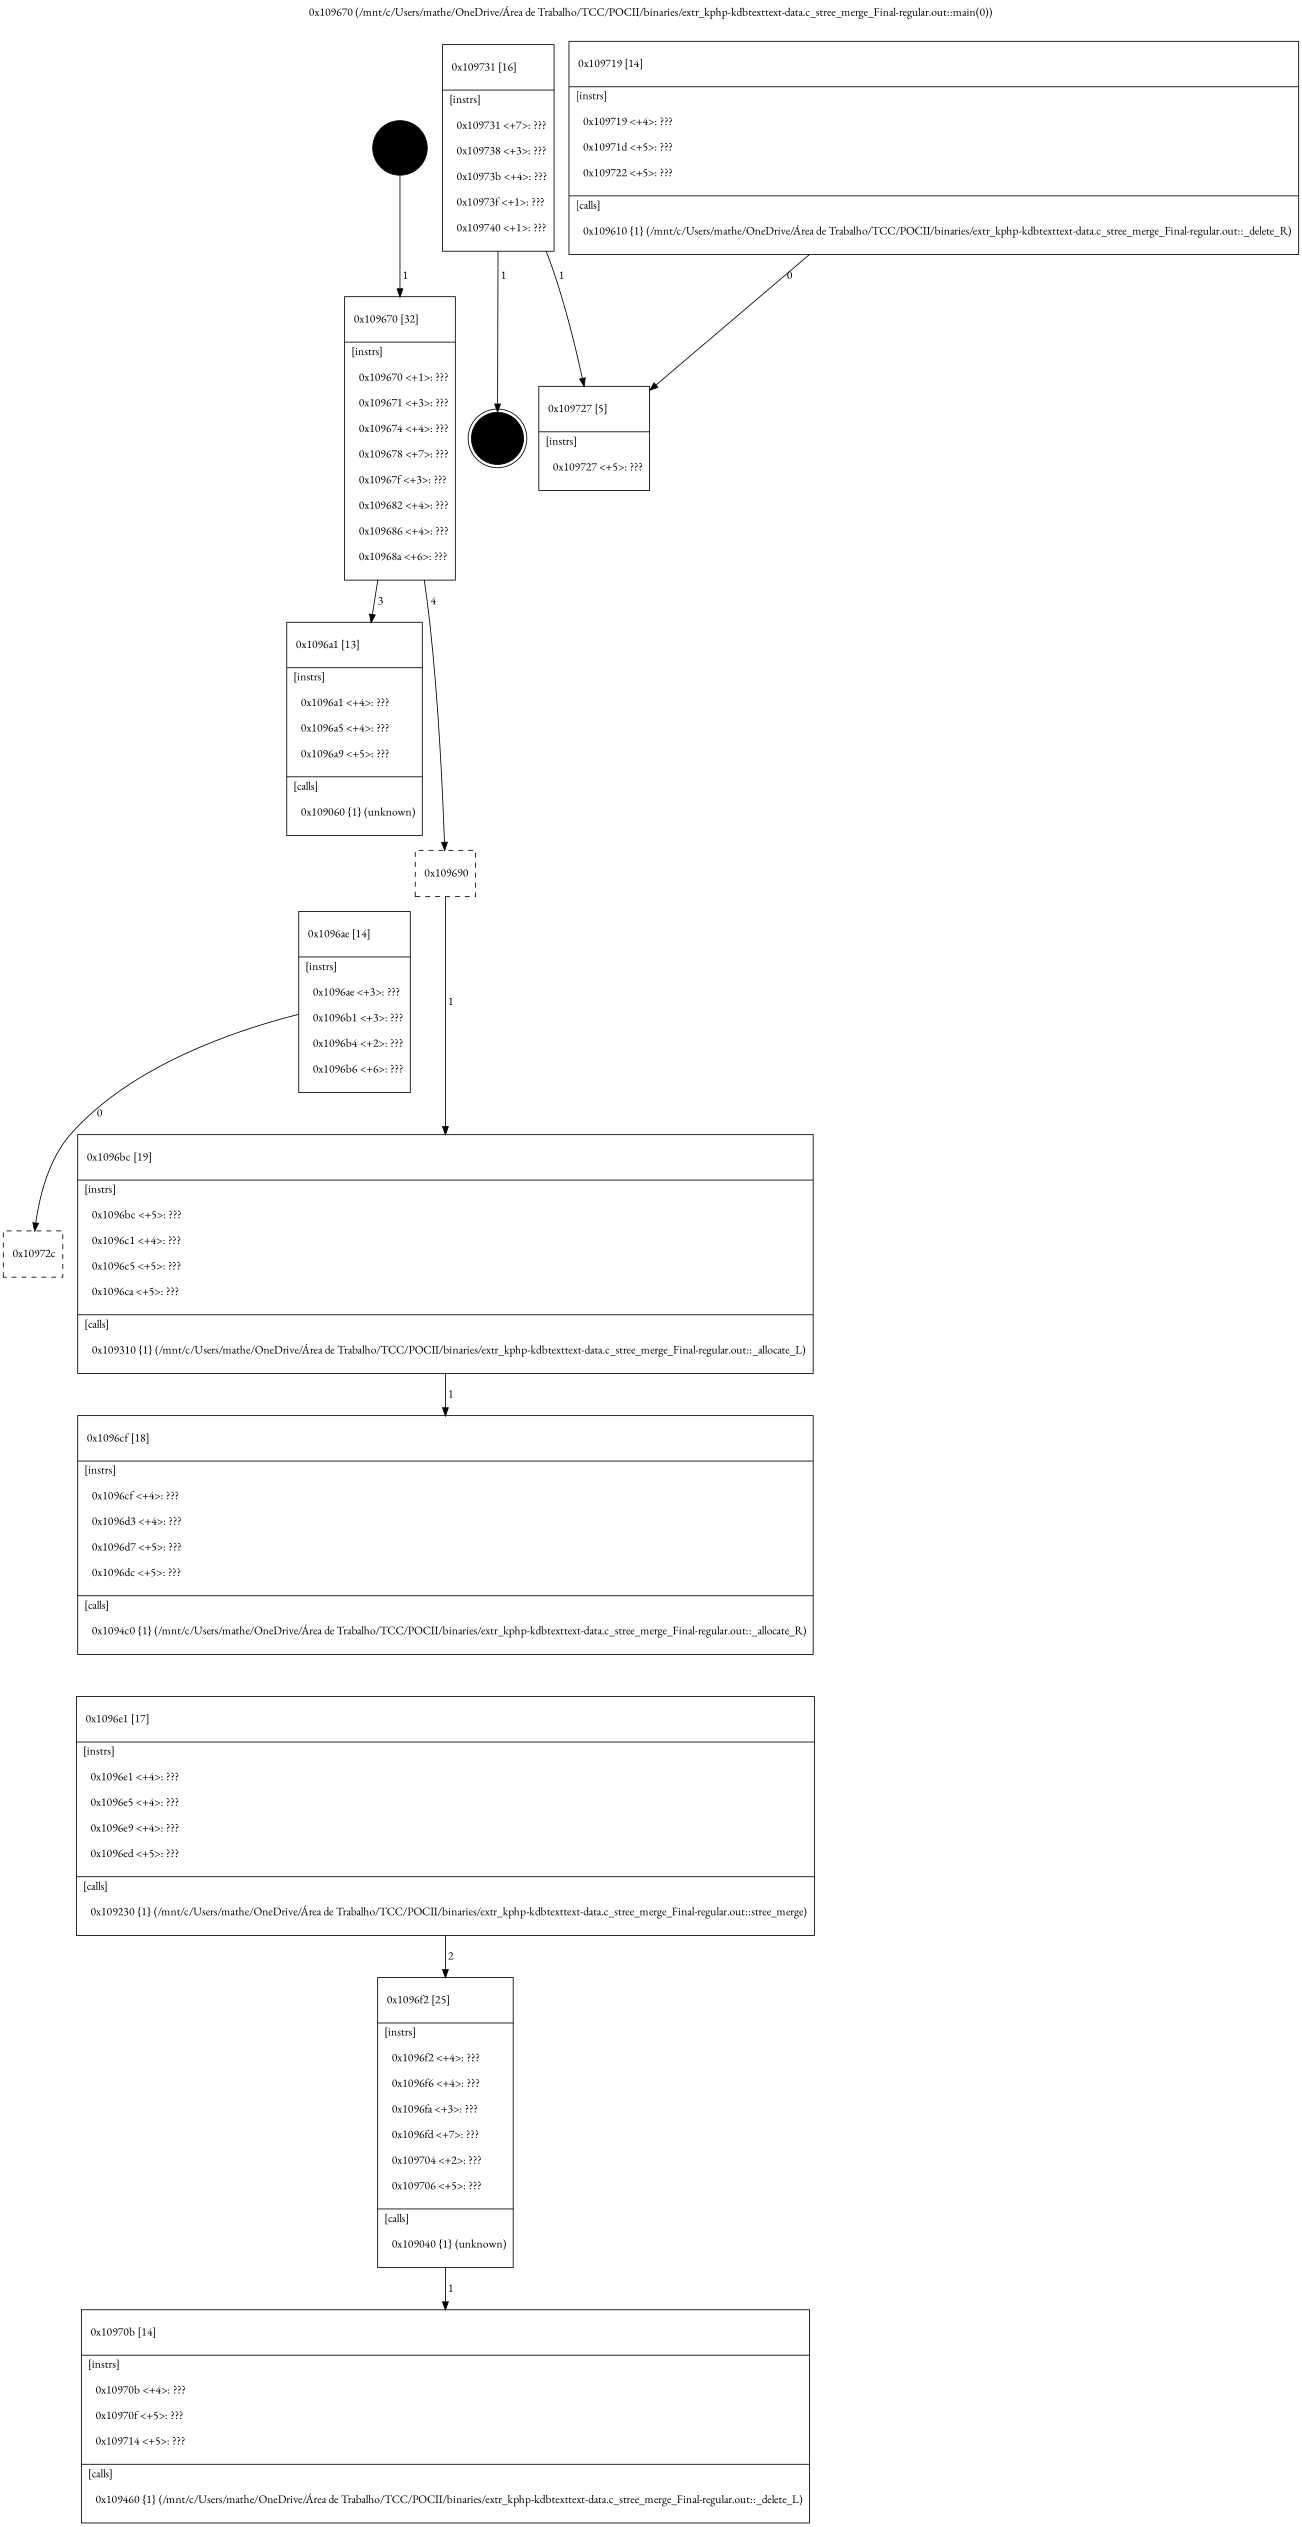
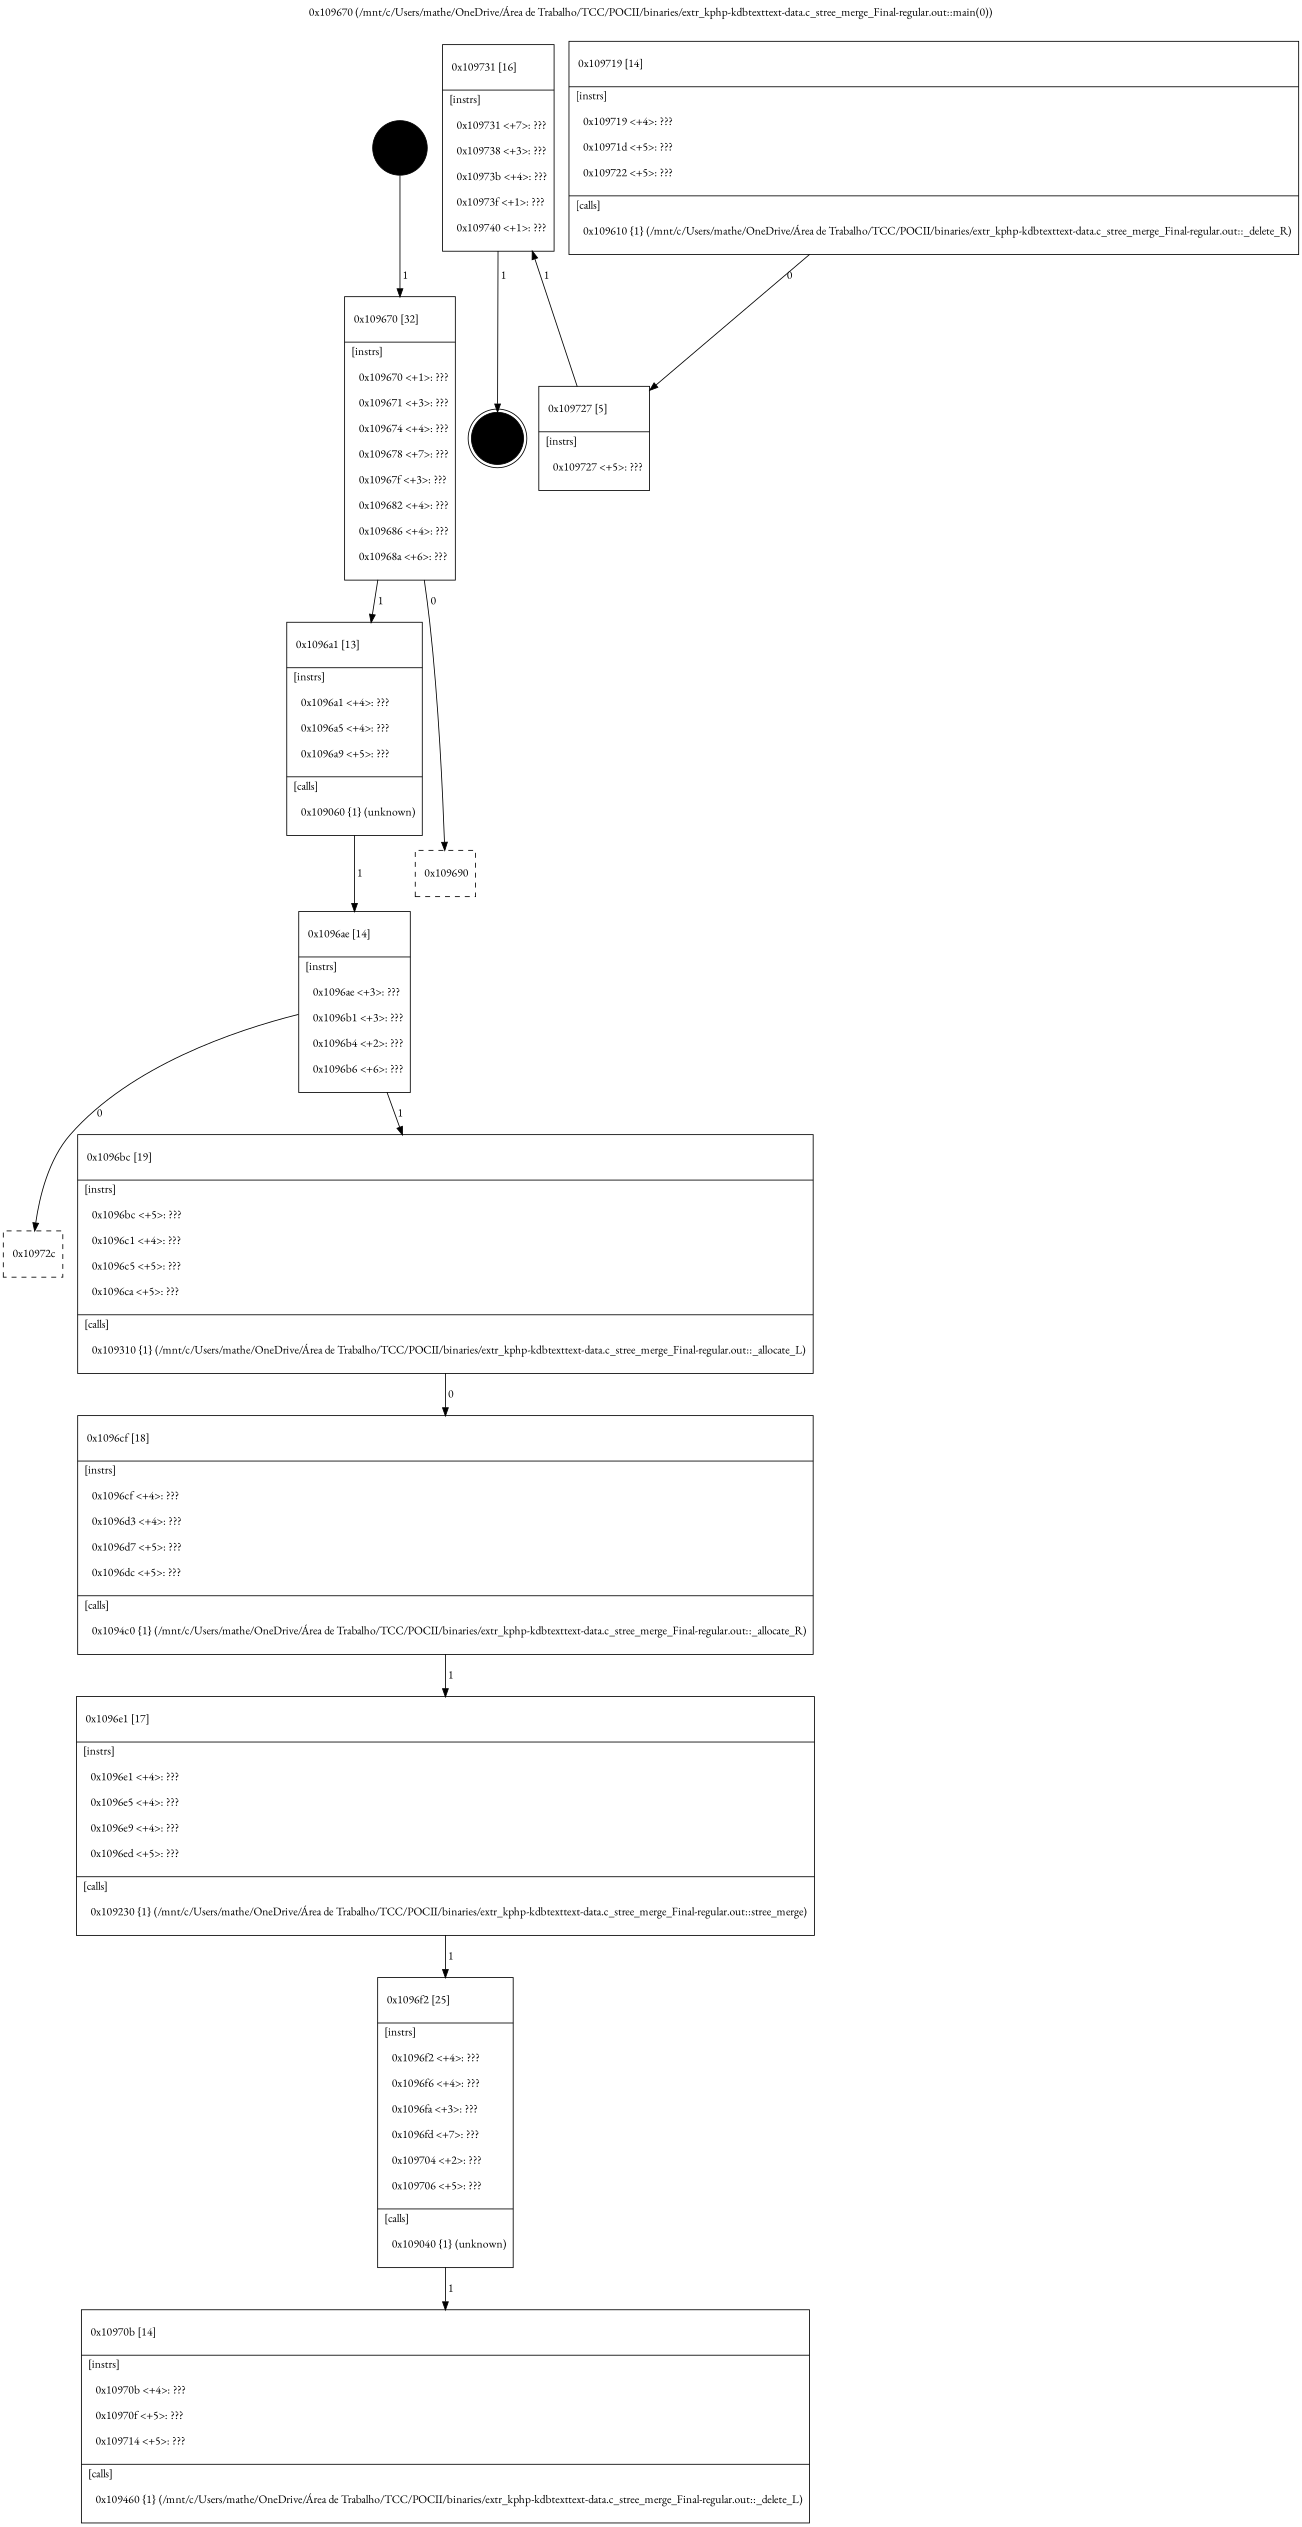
edge "0x109731 [16]" -> "0x109727 [5]": reversed
edge "0x109670 [32]" -> "0x1096a1 [13]": label " 3" -> " 1"
edge "0x109670 [32]" -> "0x109690": label " 4" -> " 0"
edge "0x1096a1 [13]" -> "0x1096ae [14]": added, label "1"
edge "0x109690" -> "0x1096bc [19]": now "0x1096ae [14]" -> "0x1096bc [19]"
edge "0x1096bc [19]" -> "0x1096cf [18]": label " 1" -> " 0"
edge "0x1096cf [18]" -> "0x1096e1 [17]": added, label "1"
edge "0x1096e1 [17]" -> "0x1096f2 [25]": label " 2" -> " 1"
